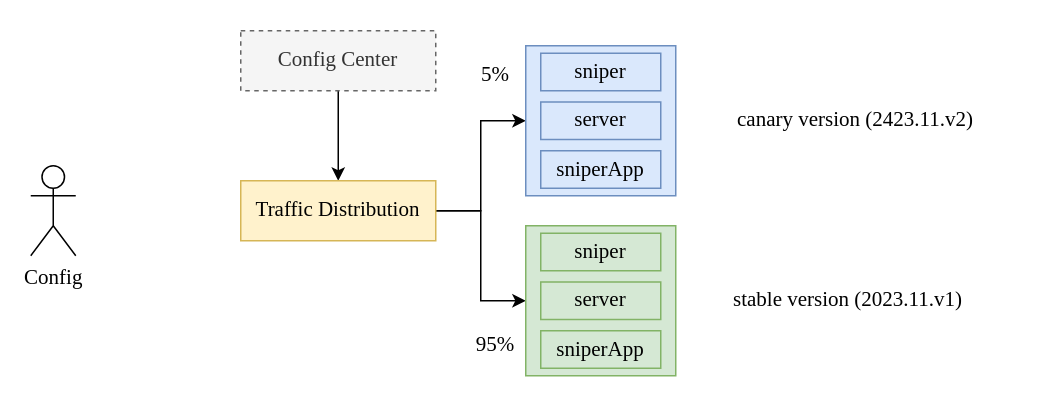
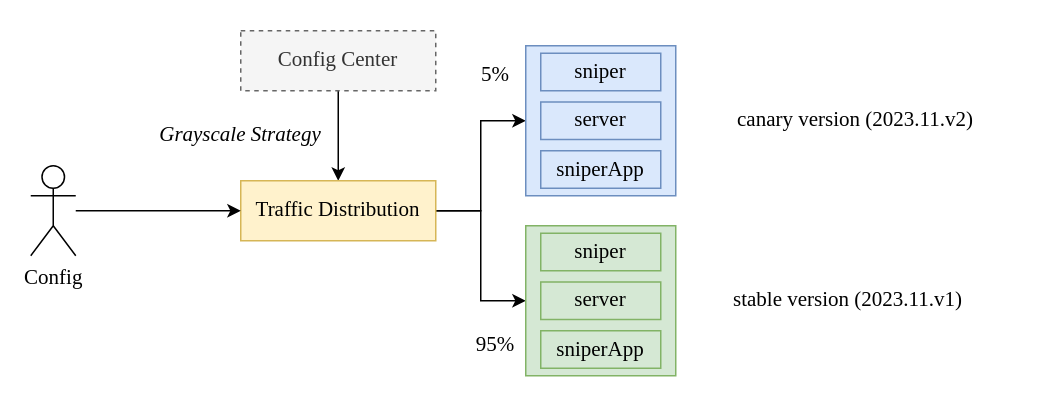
node "canary version (2423.11.v2)": label "canary version (2423.11.v2)" -> "canary version (2023.11.v2)"
node "Grayscale Strategy": added
edge "Config" -> "Traffic Distribution": added
